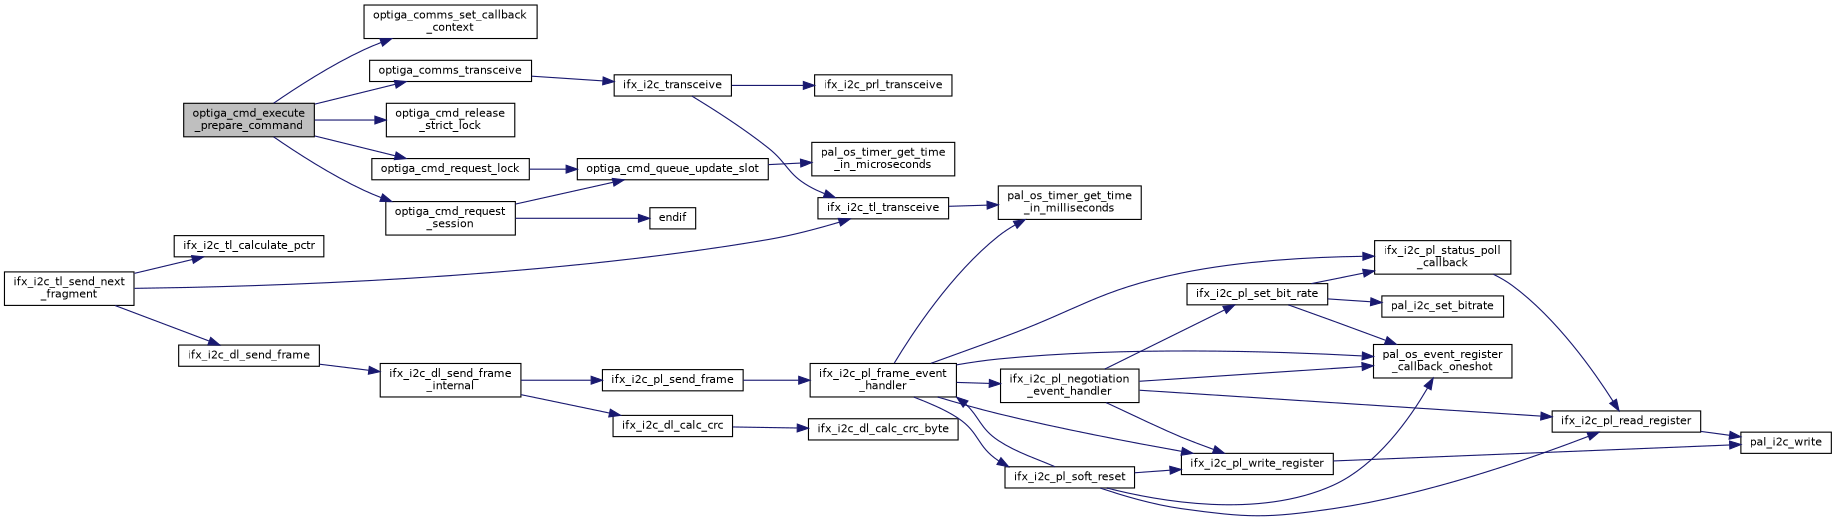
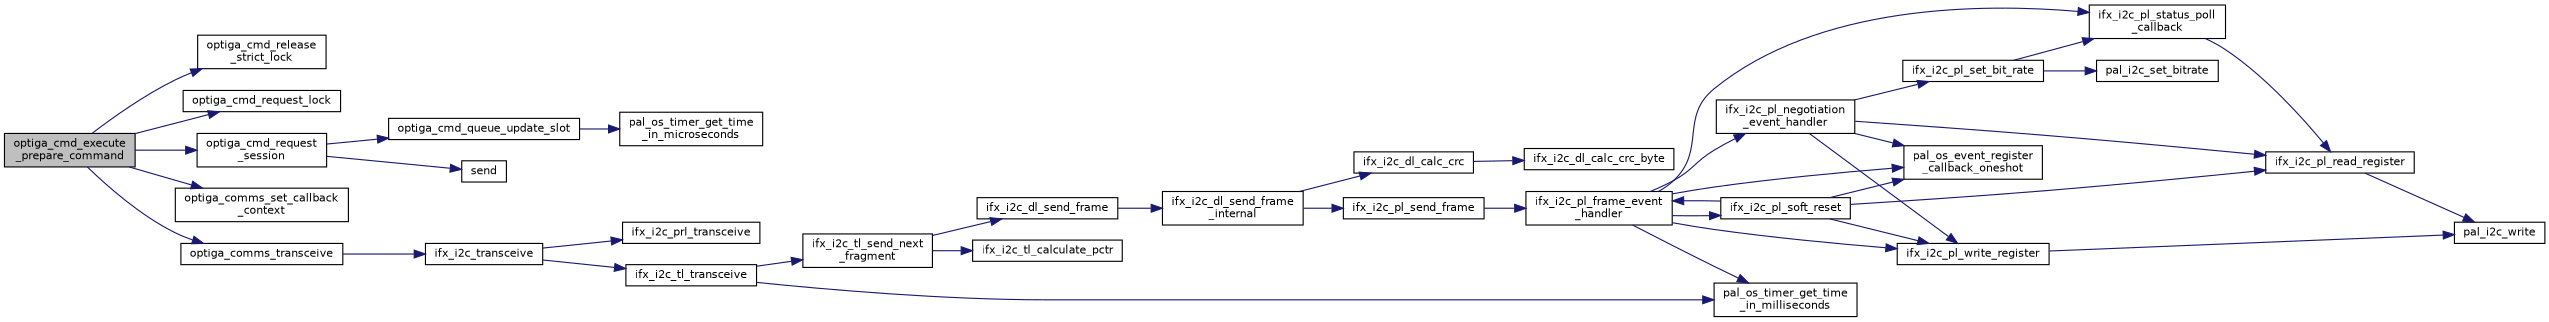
edge "optiga_cmd_request_lock" -> "optiga_cmd_queue_update_slot": removed
node "endif": label "endif" -> "send"
edge "ifx_i2c_tl_send_next _fragment" -> "ifx_i2c_tl_transceive": reversed
edge "ifx_i2c_pl_set_bit_rate" -> "pal_os_event_register _callback_oneshot": removed
